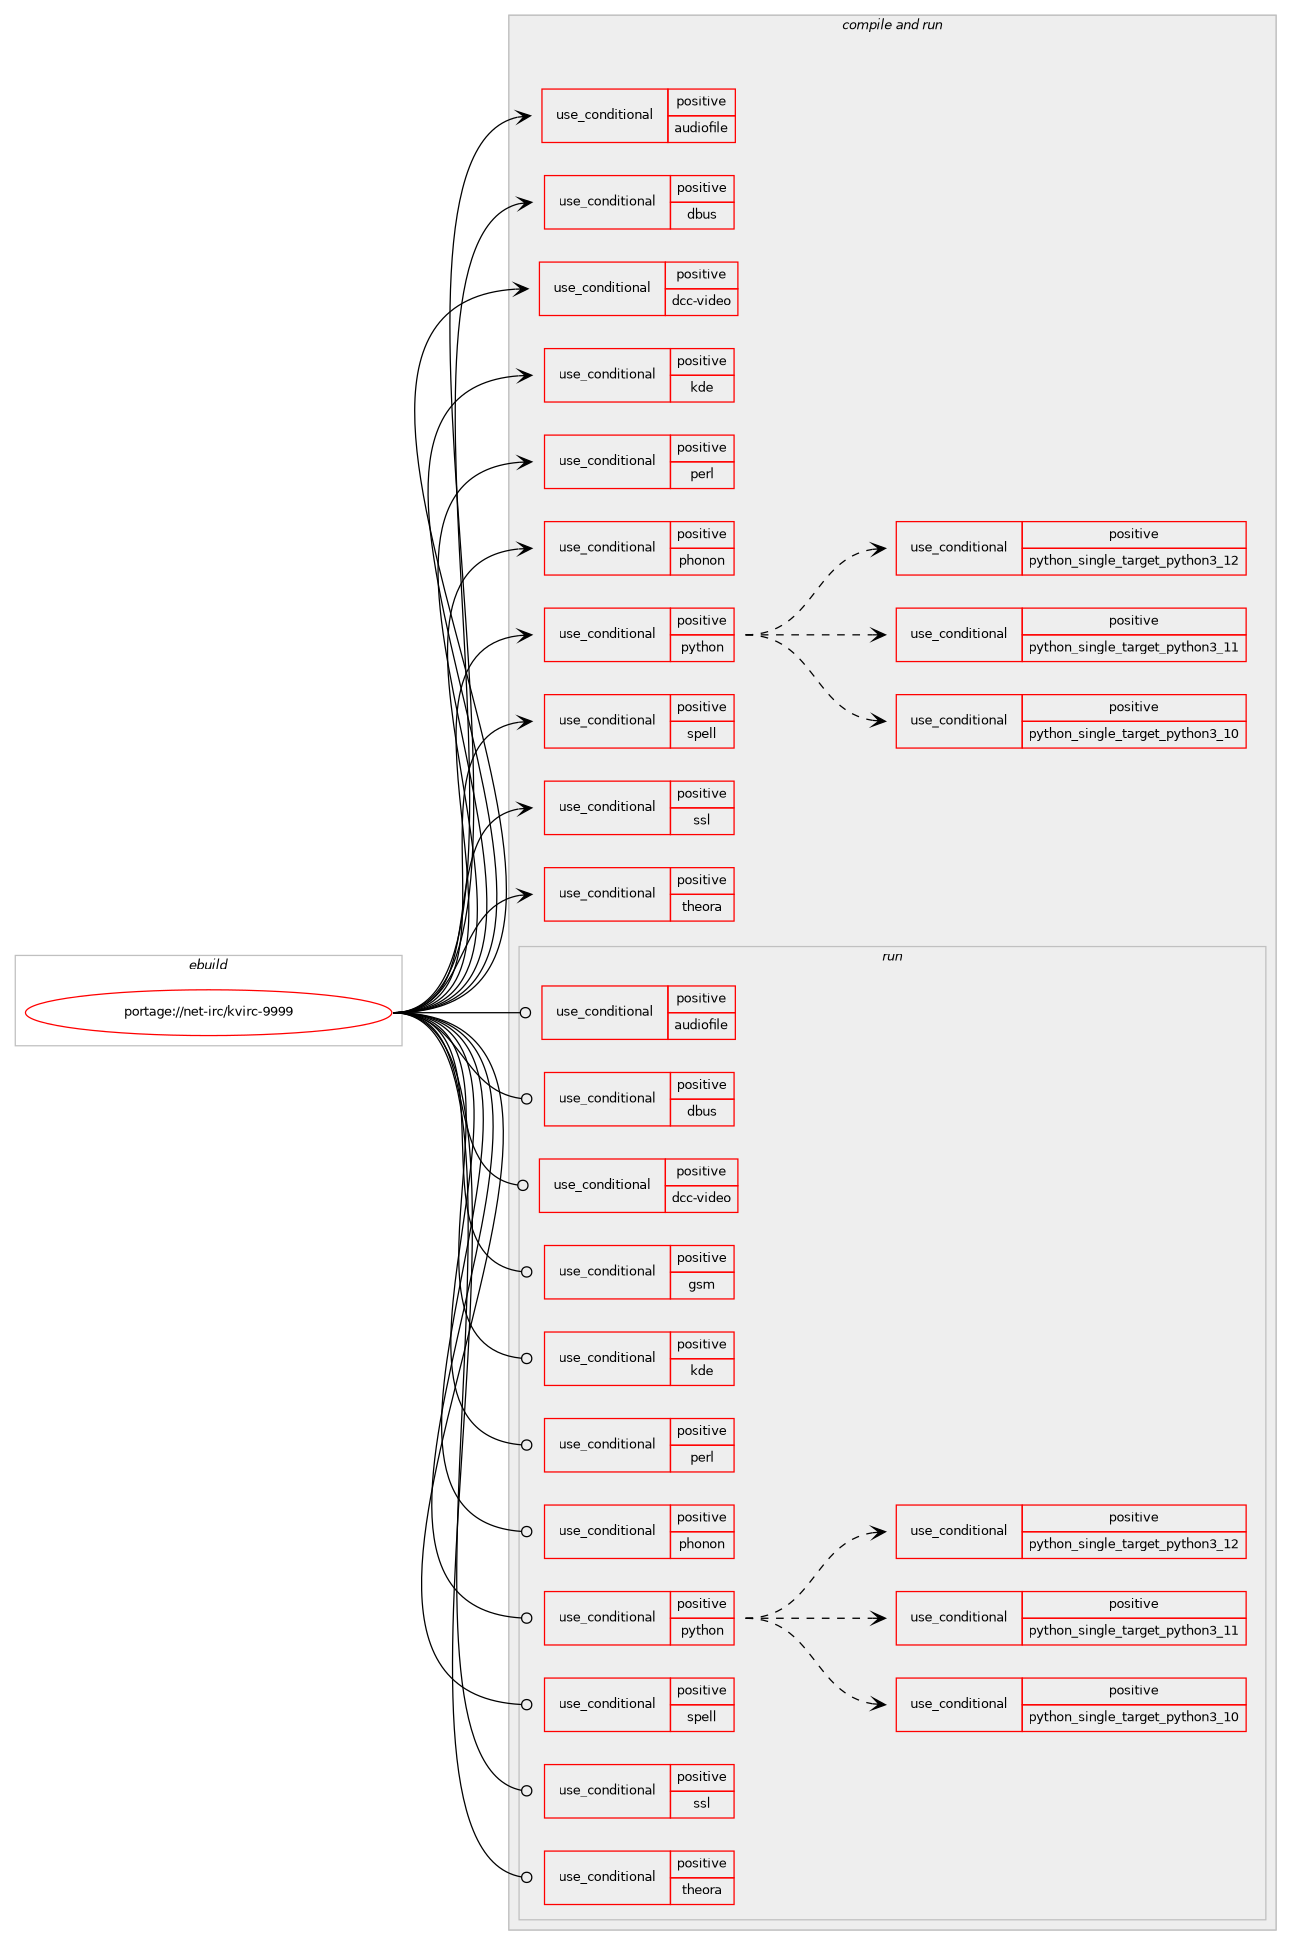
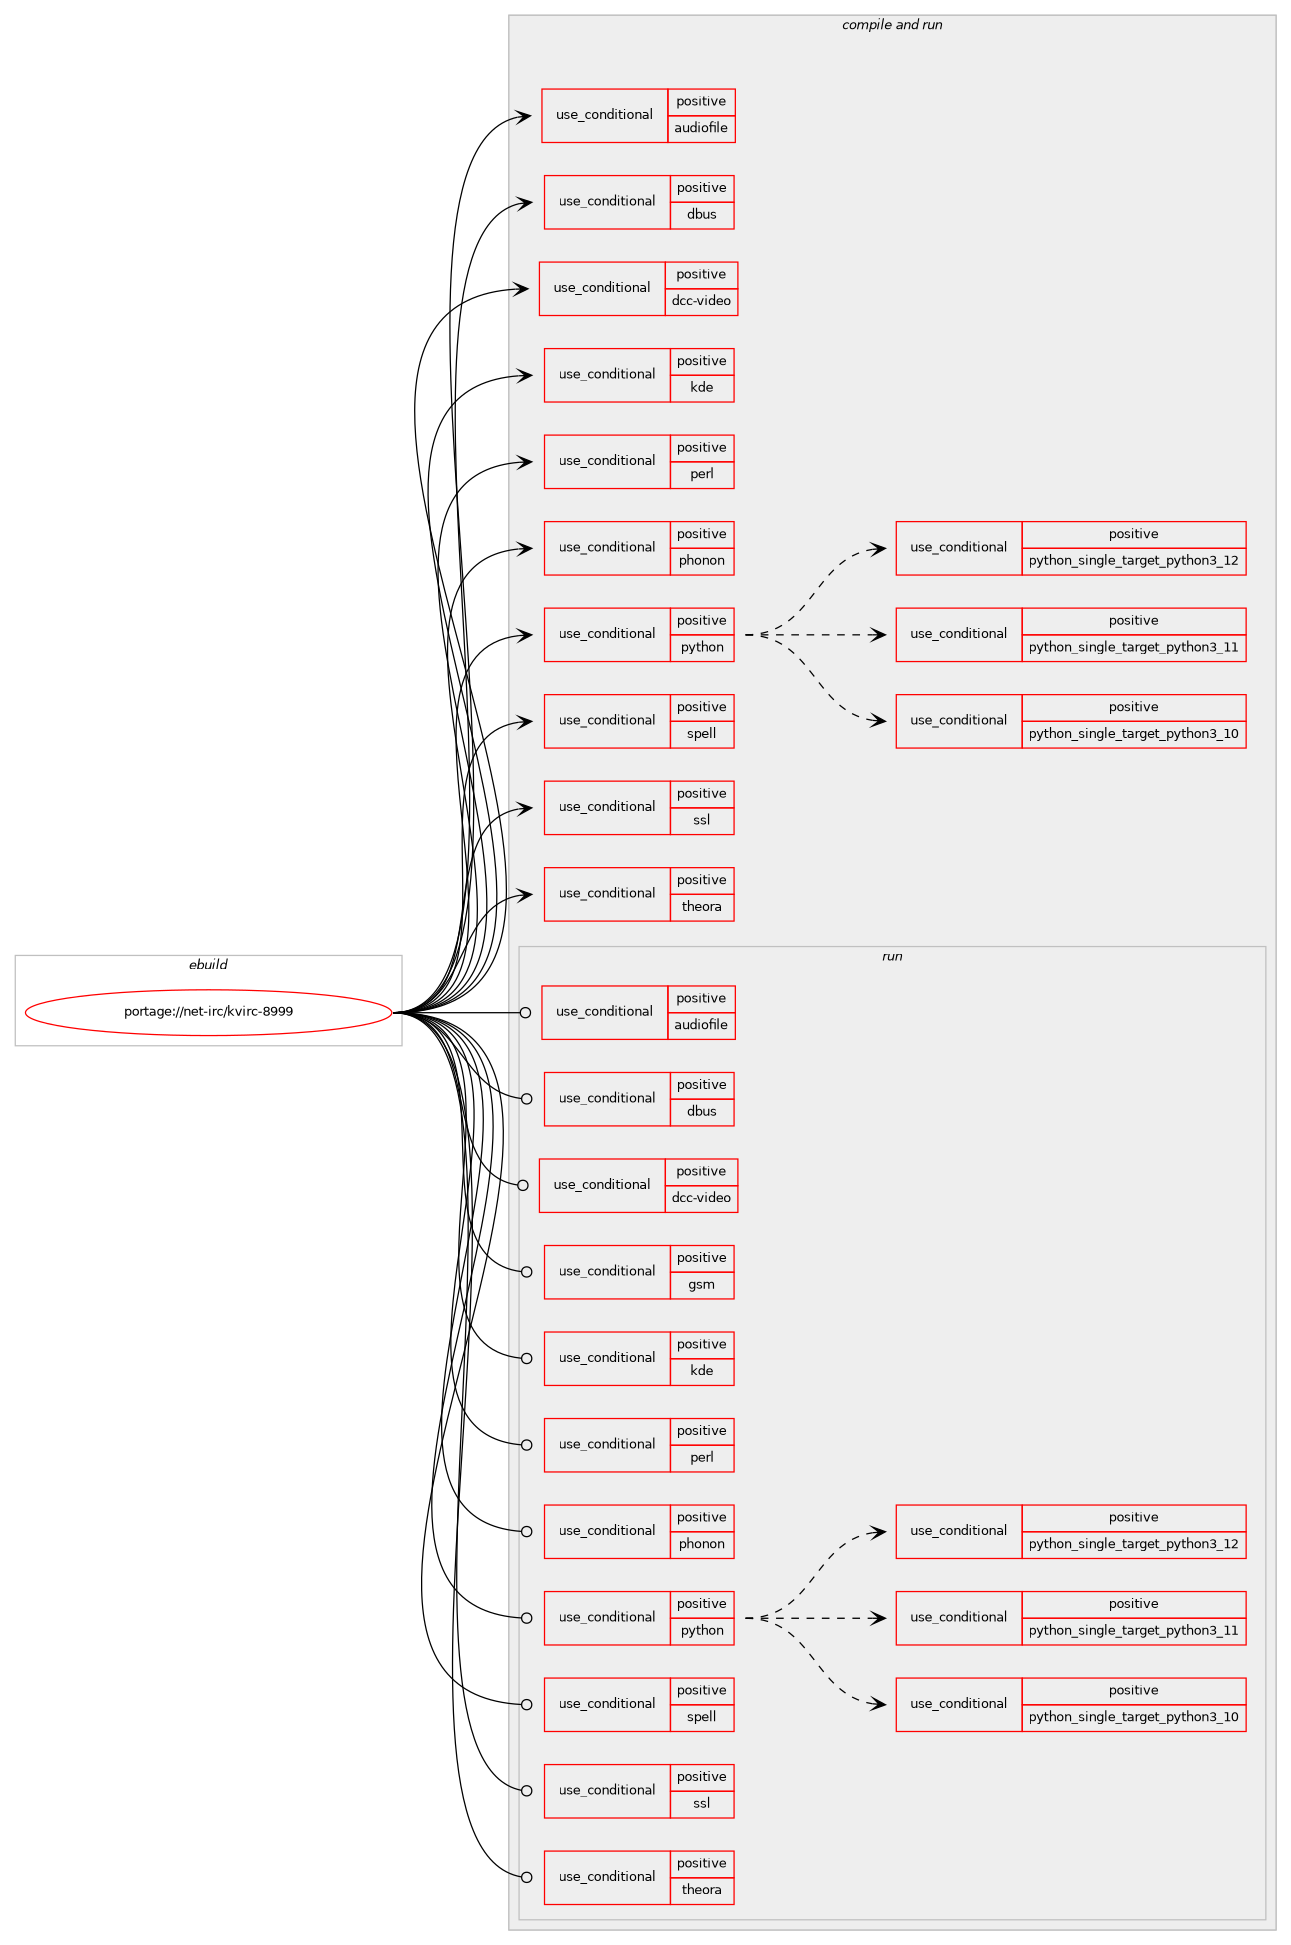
node "portage://net-irc/kvirc-9999": label "portage://net-irc/kvirc-9999" -> "portage://net-irc/kvirc-8999"
